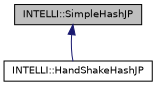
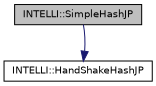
edge "INTELLI::HandShakeHashJP" -> "INTELLI::SimpleHashJP": reversed
